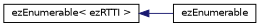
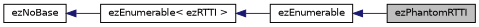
node "ezNoBase": added
node "ezPhantomRTTI": added
